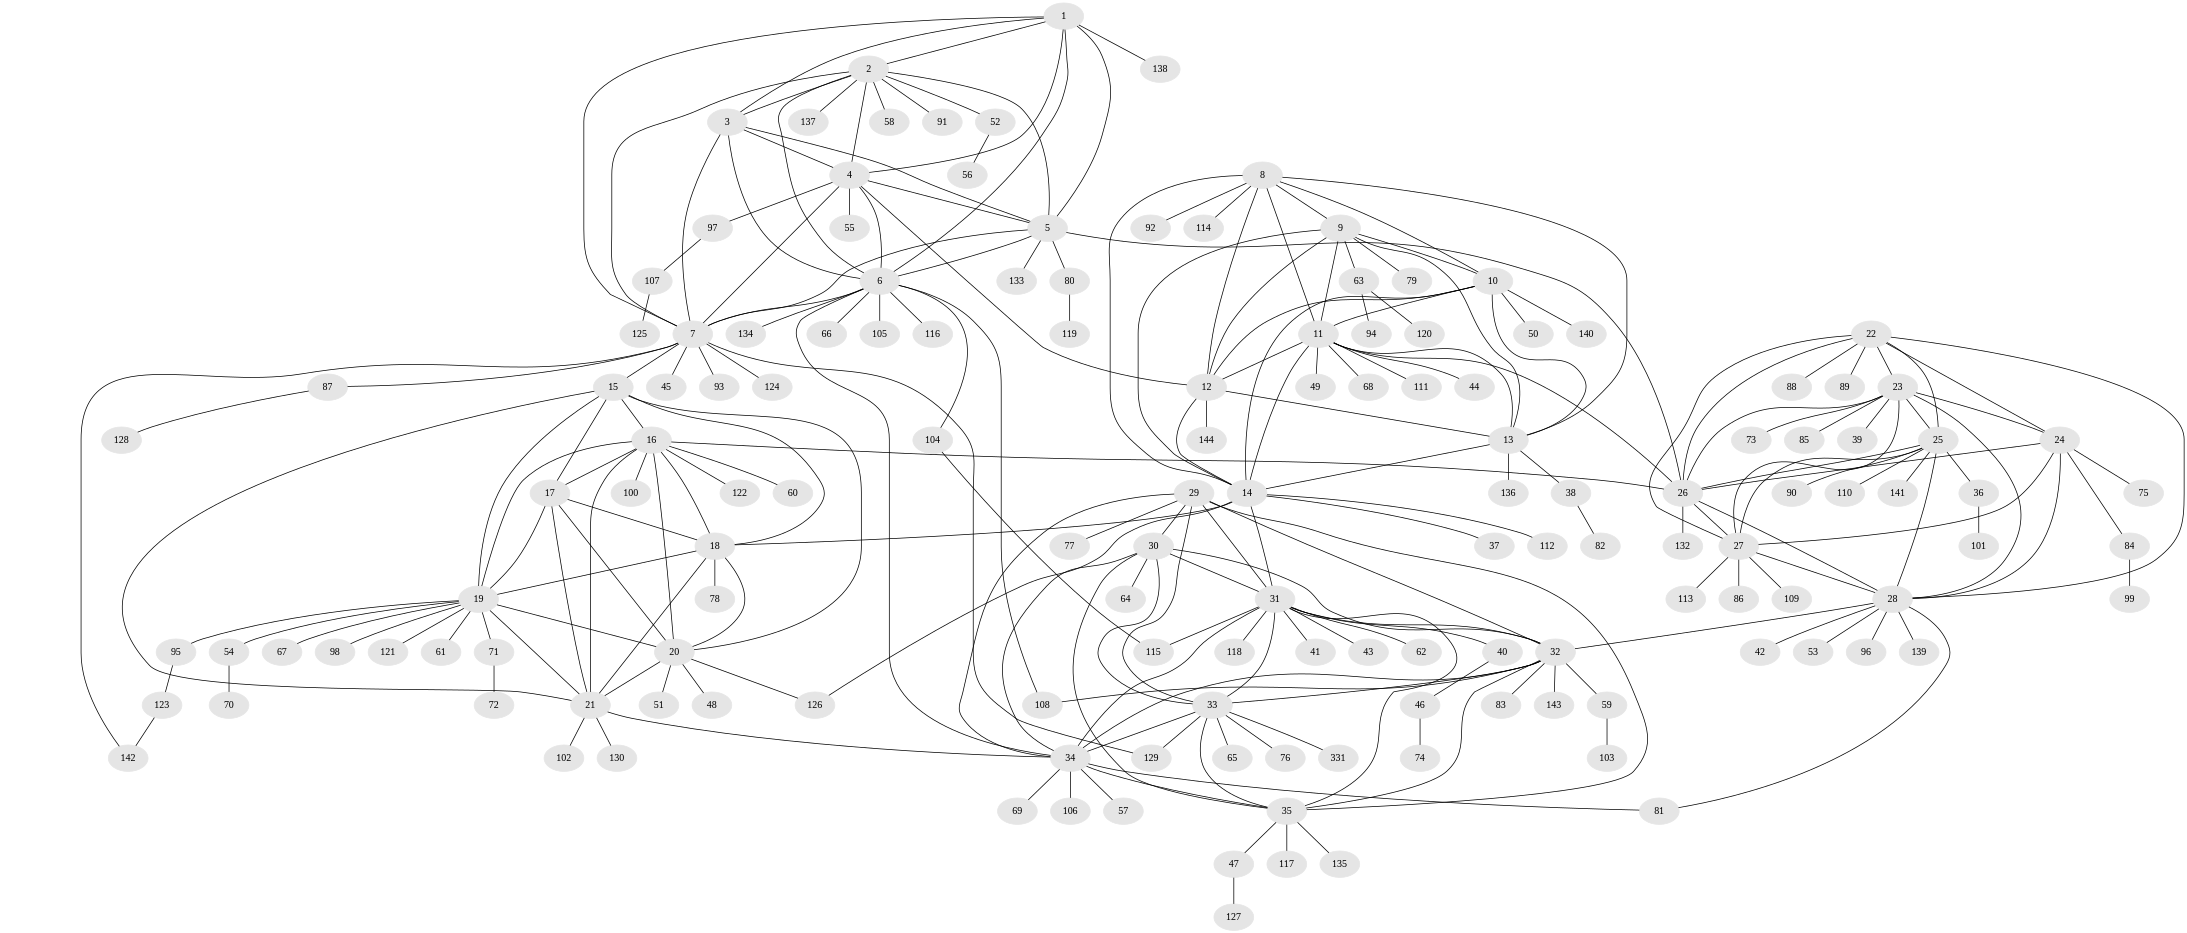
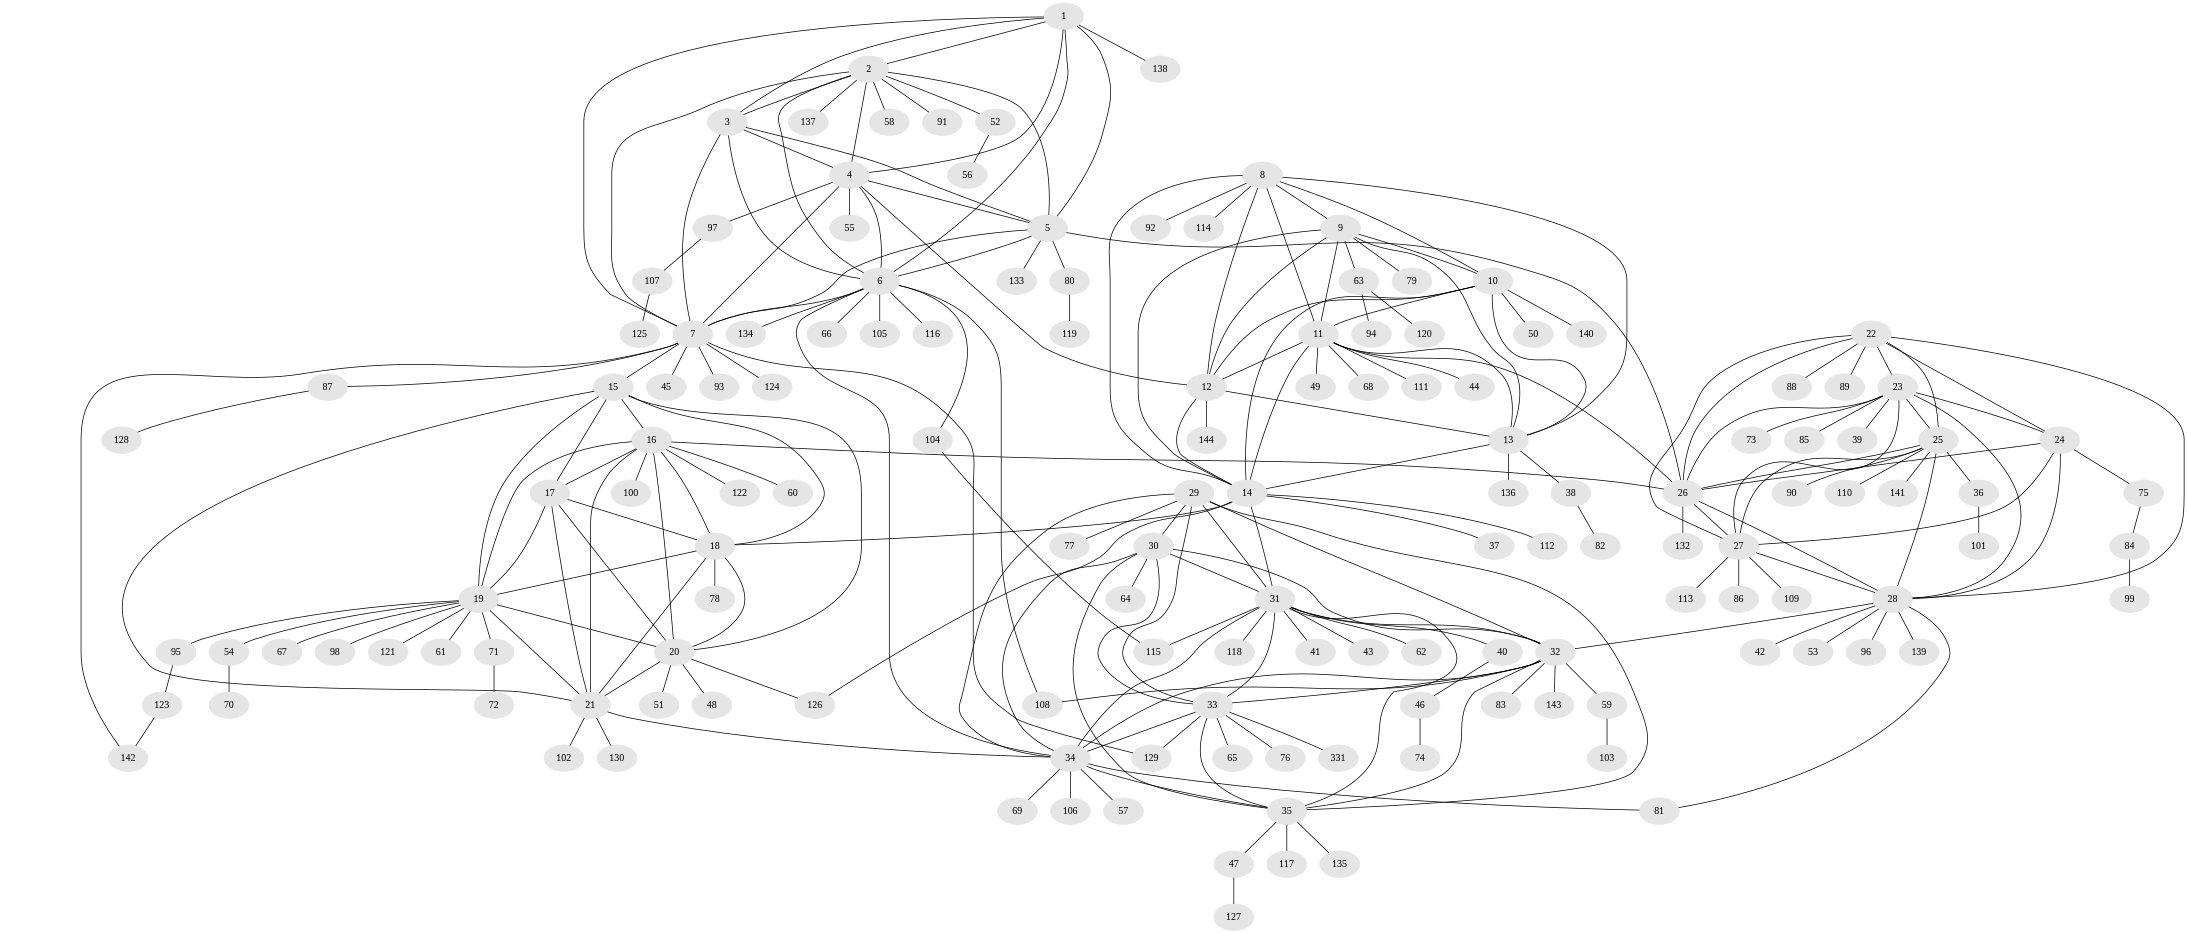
edge "24" -- "84": now "75" -- "84"
